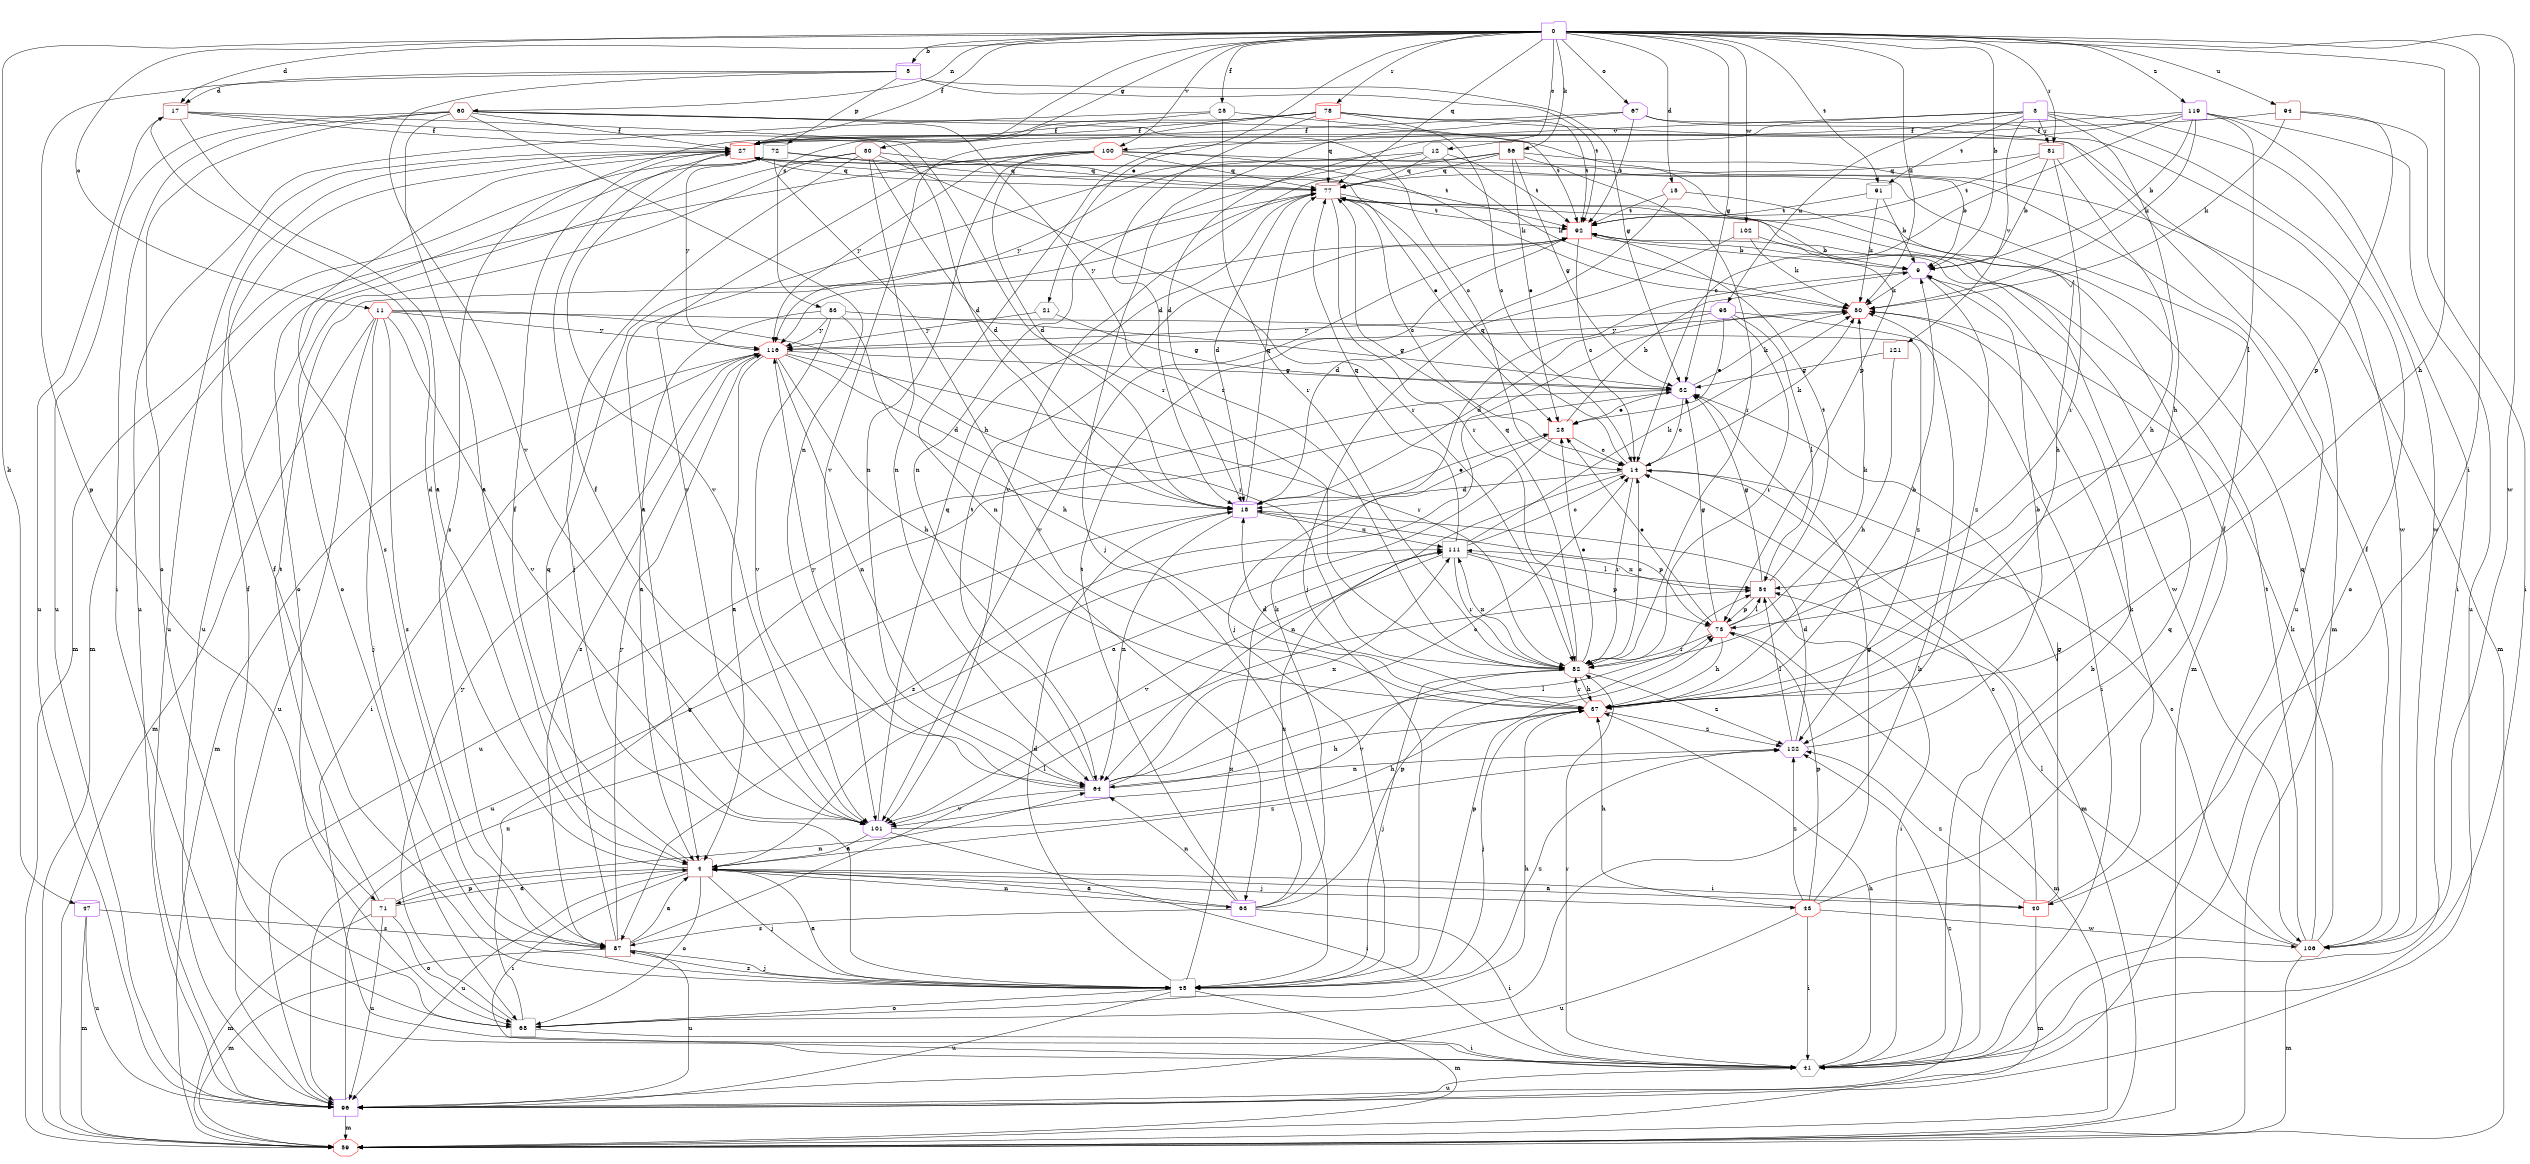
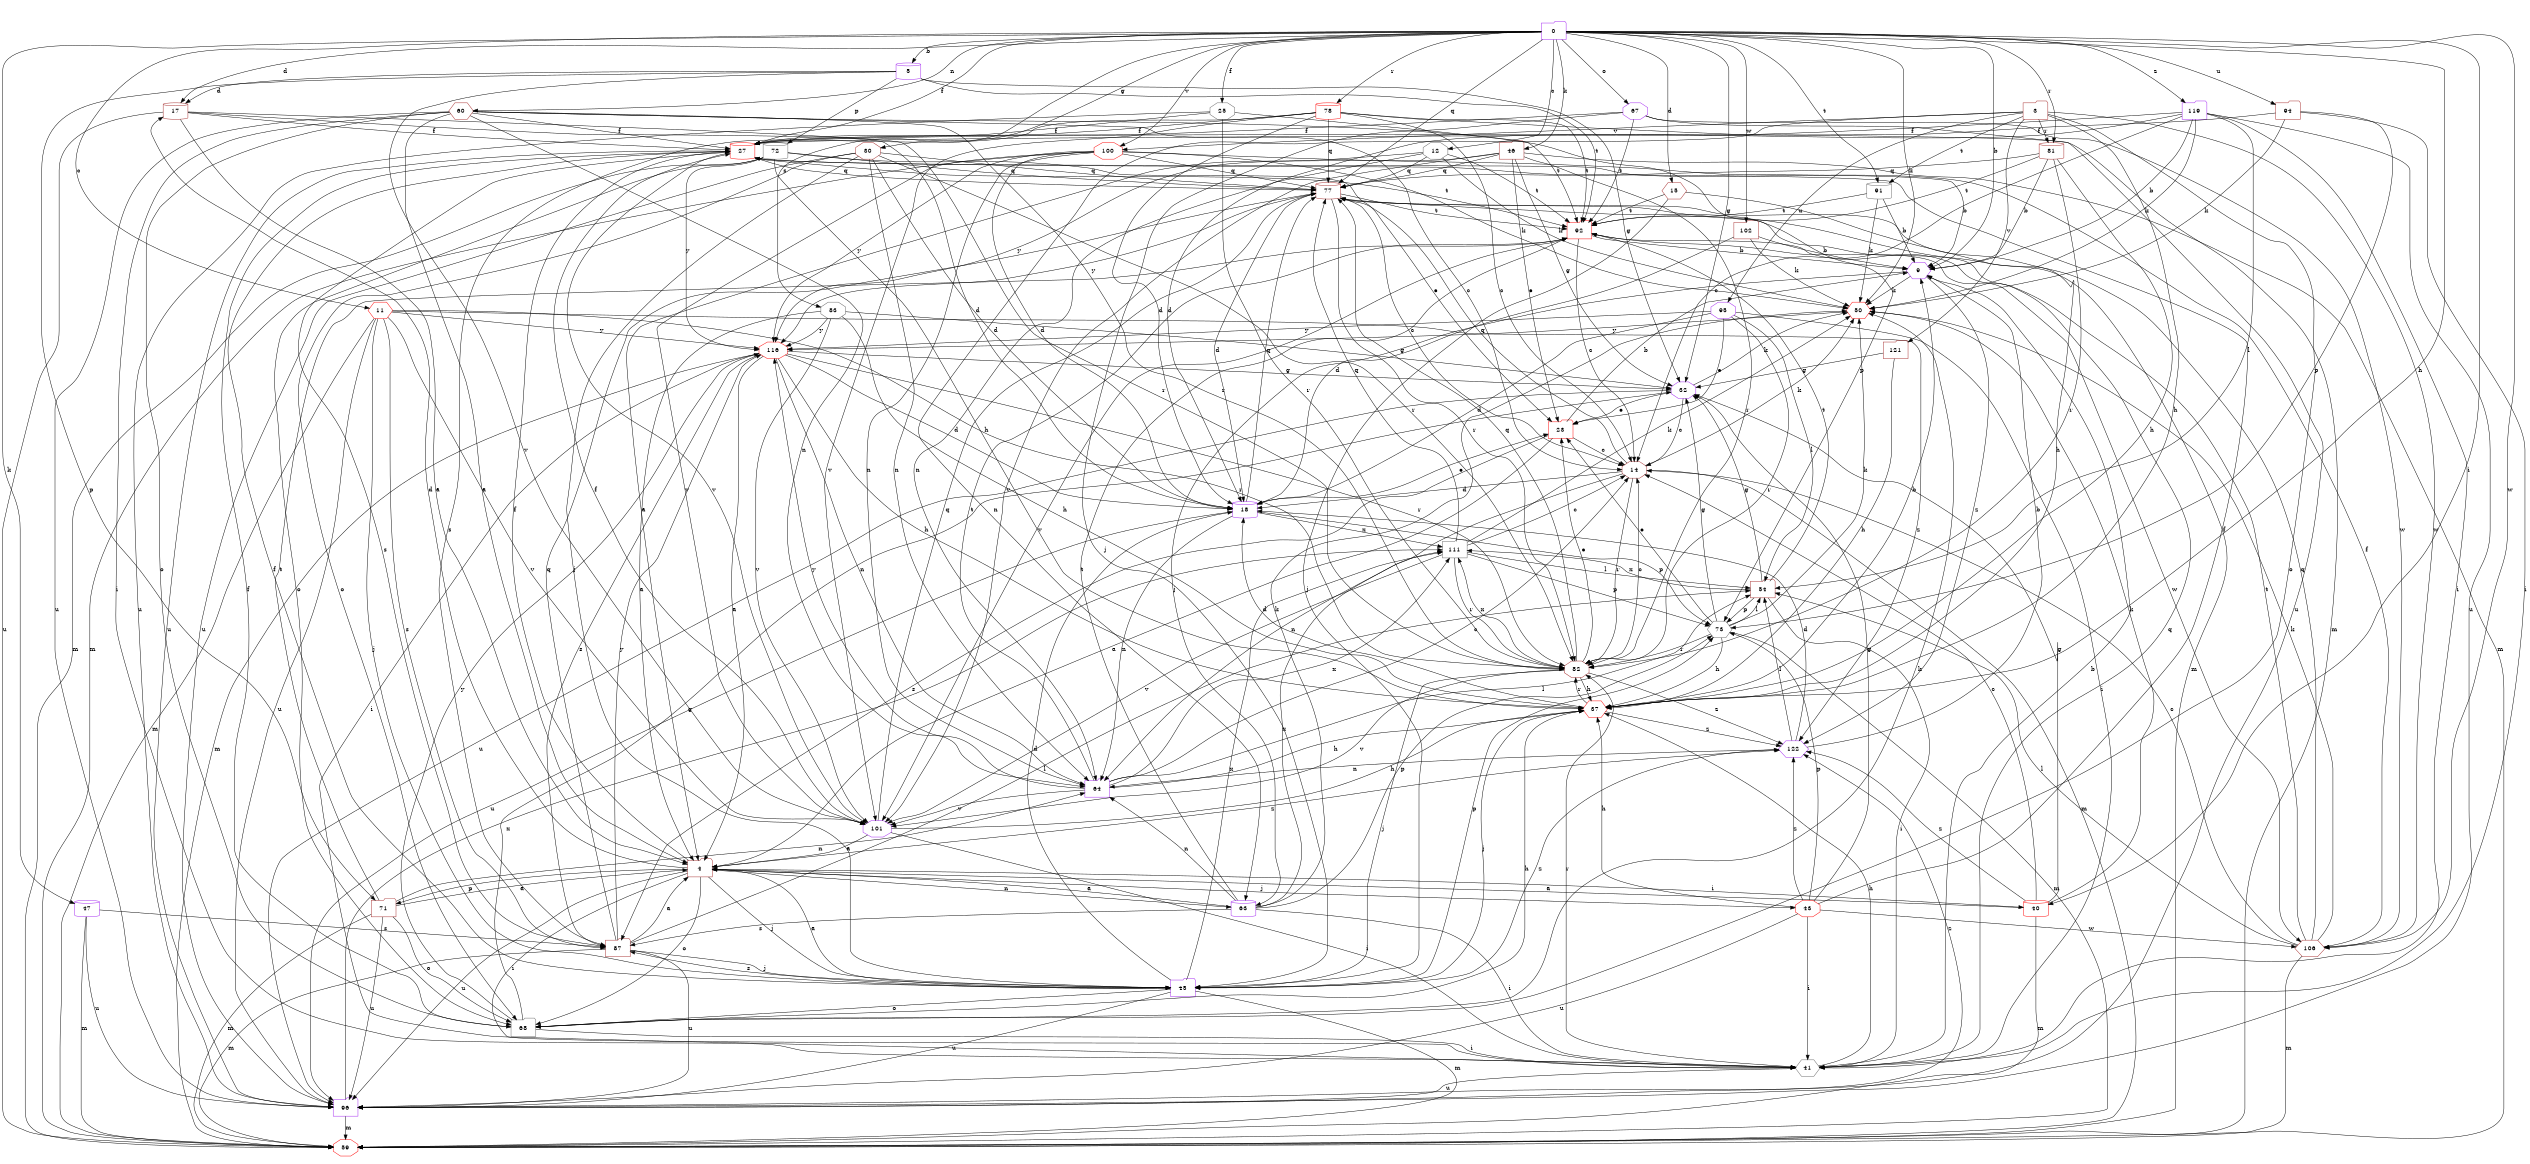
node "3": color purple -> brown
node "56": label "56" -> "46"
node "21": removed
edge "9" -> "45": now "9" -> "63"
node "73": color red -> gray40
edge "3" -> "41": now "3" -> "68"
edge "17" -> "96": now "17" -> "59"
node "45": color gray40 -> purple
